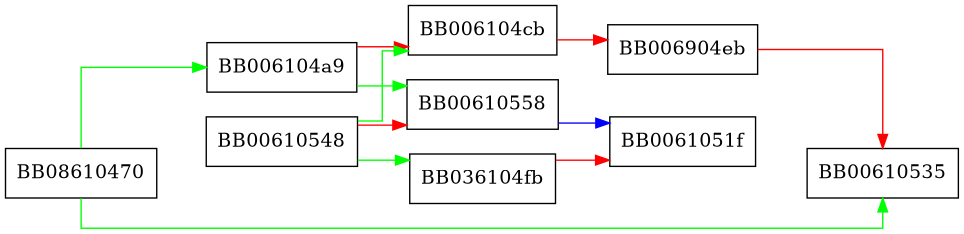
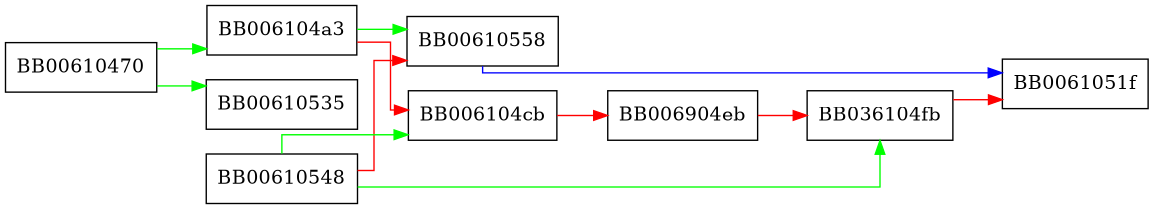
edge "BB006904eb" -> "BB00610535": now "BB006904eb" -> "BB036104fb"
node "BB006104a9": label "BB006104a9" -> "BB006104a3"
node "BB08610470": label "BB08610470" -> "BB00610470"
